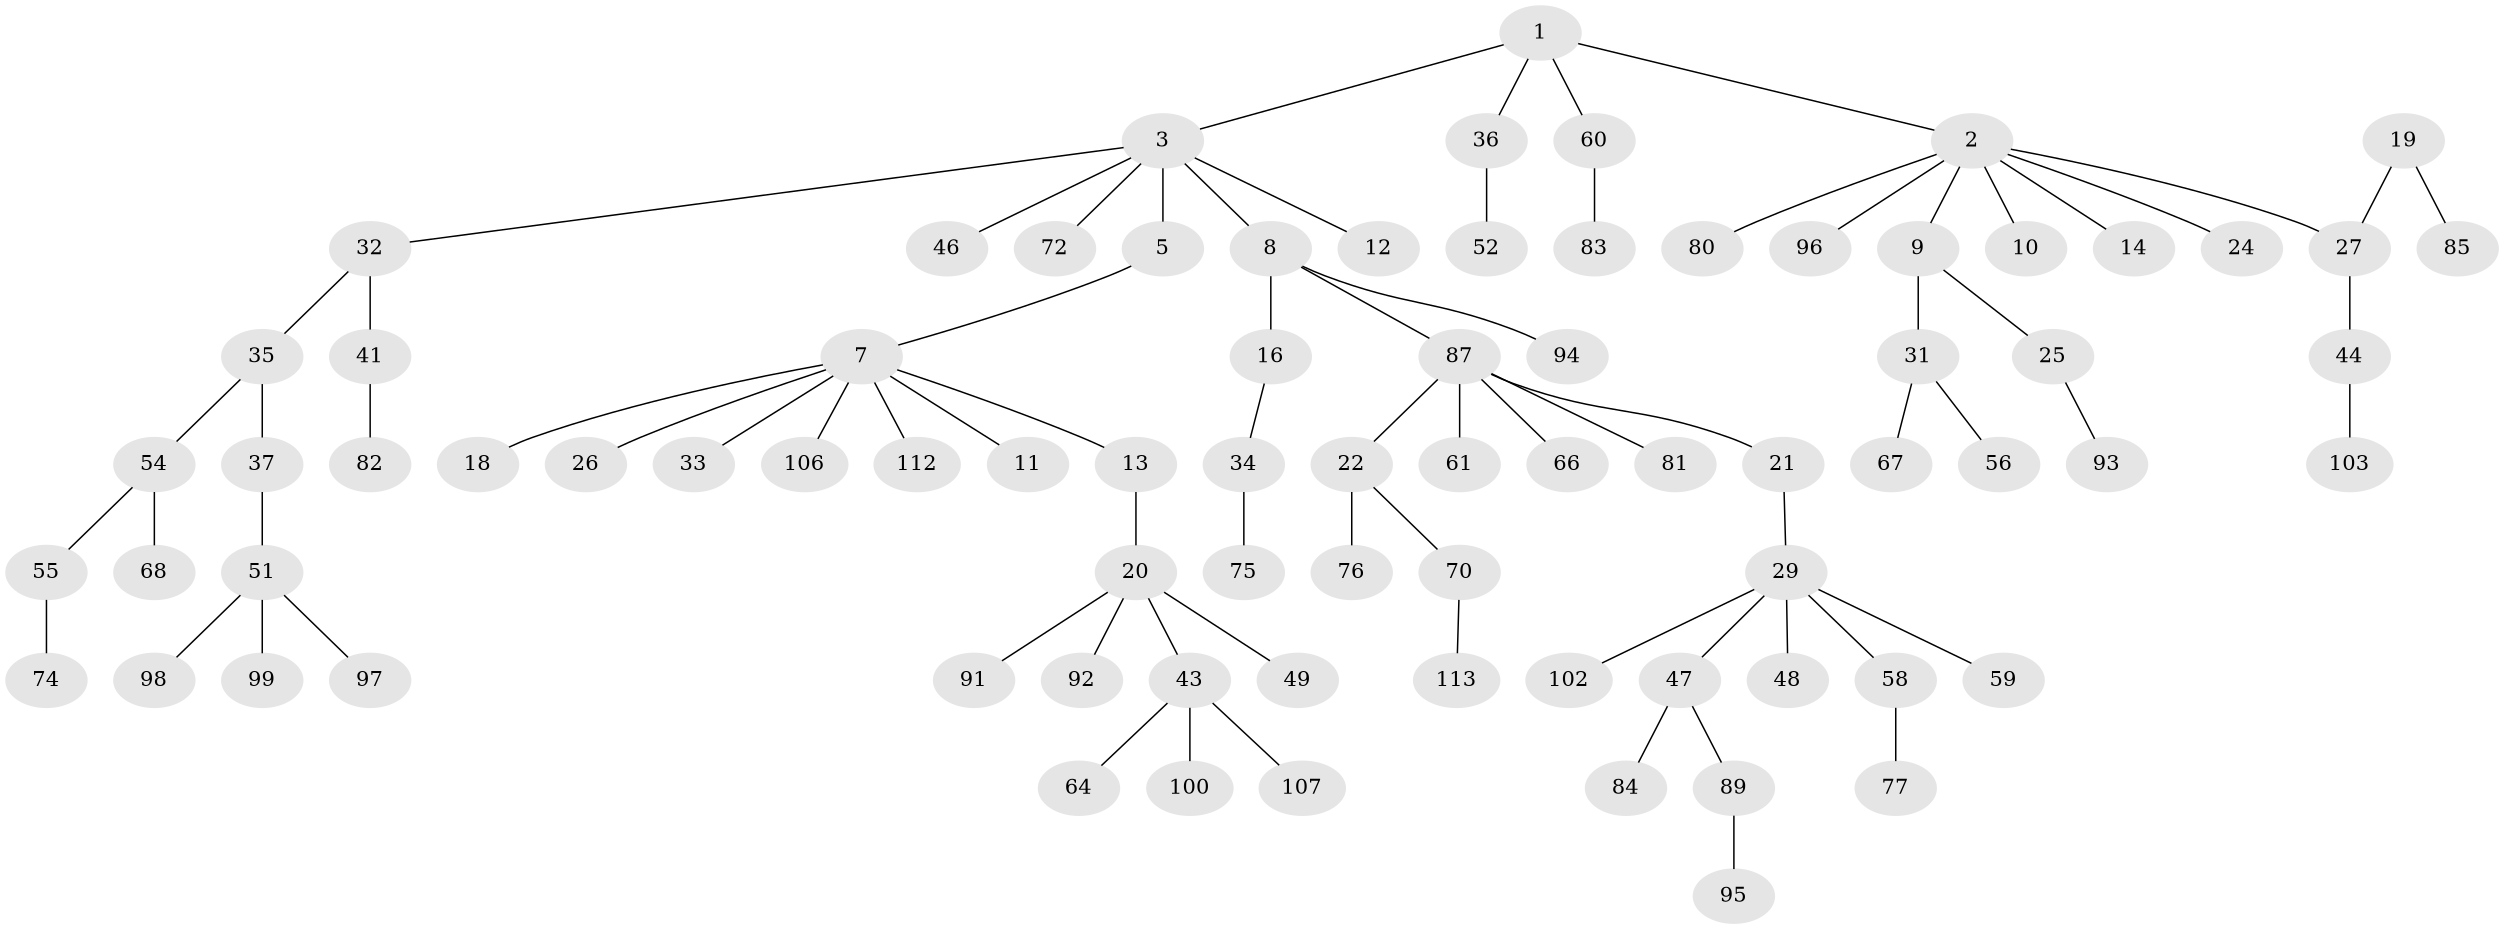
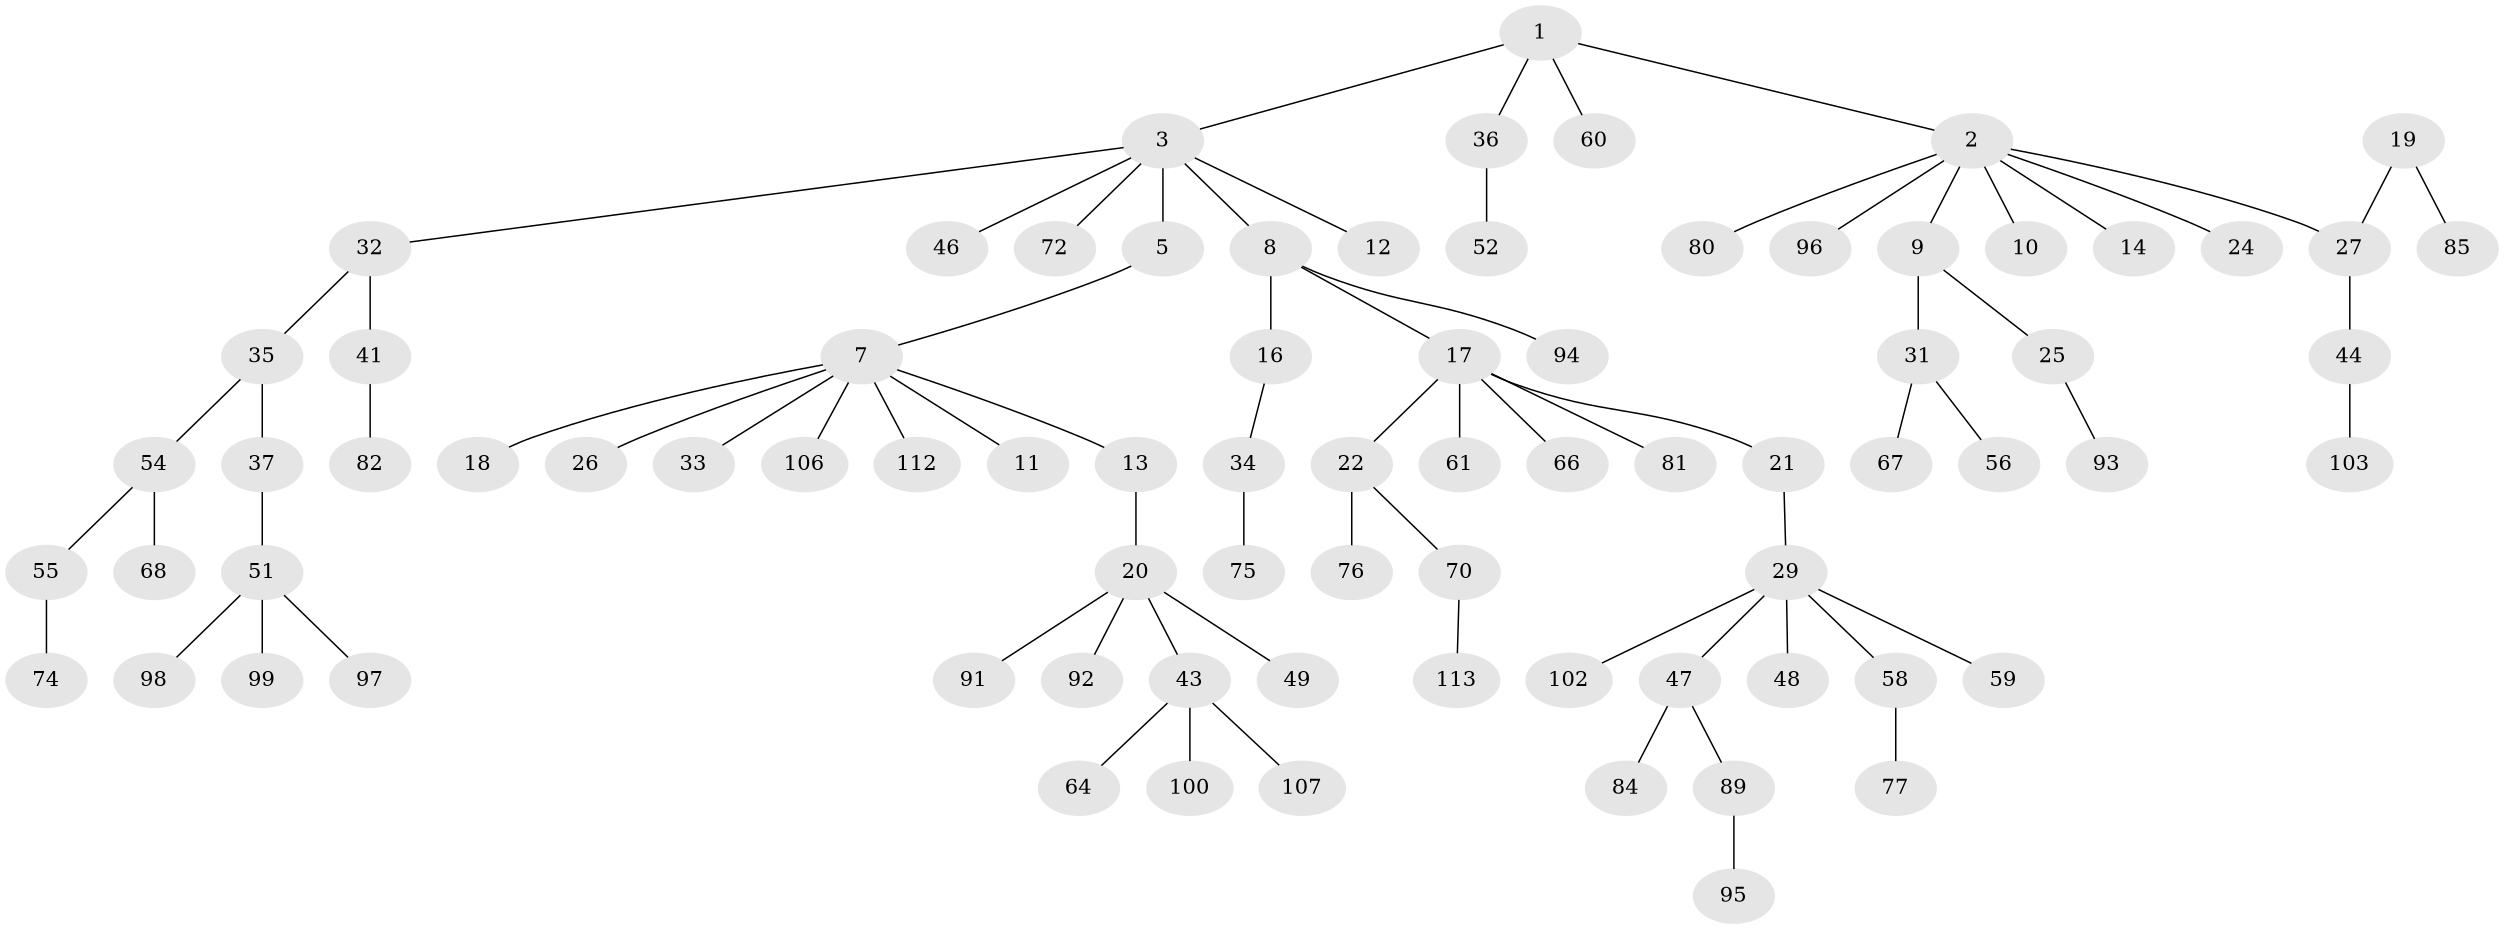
node "83": removed
node "87": label "87" -> "17"
